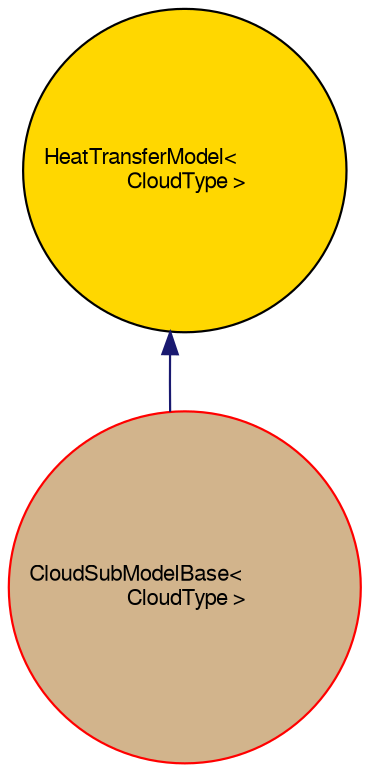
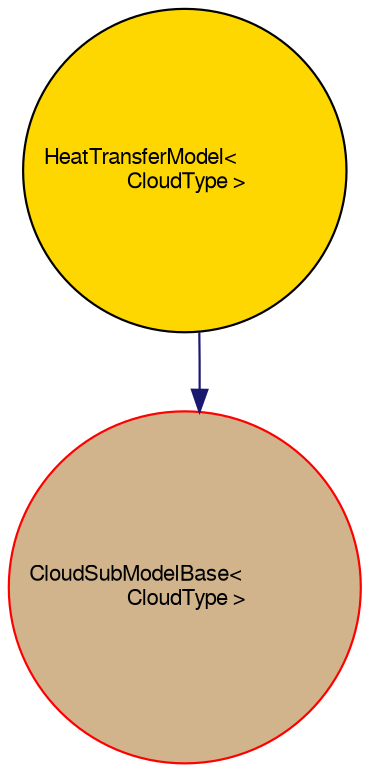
edge "CloudSubModelBase< CloudType >" -> "HeatTransferModel< CloudType >": reversed
